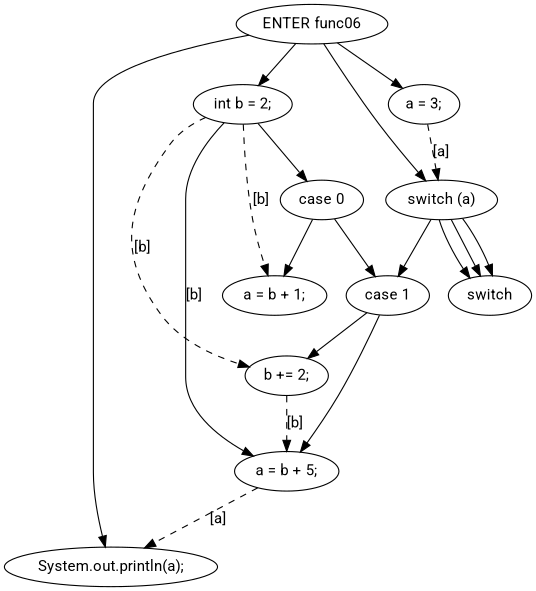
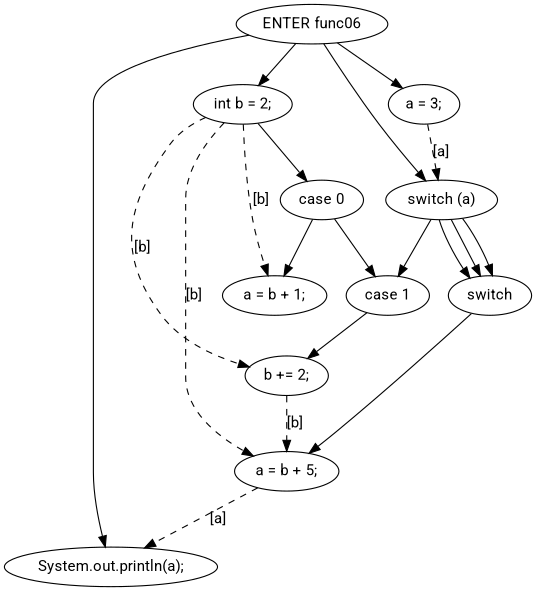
edge "int b = 2;" -> "a = b + 5;": style solid -> dashed
edge "case 1" -> "a = b + 5;": now "switch" -> "a = b + 5;"
